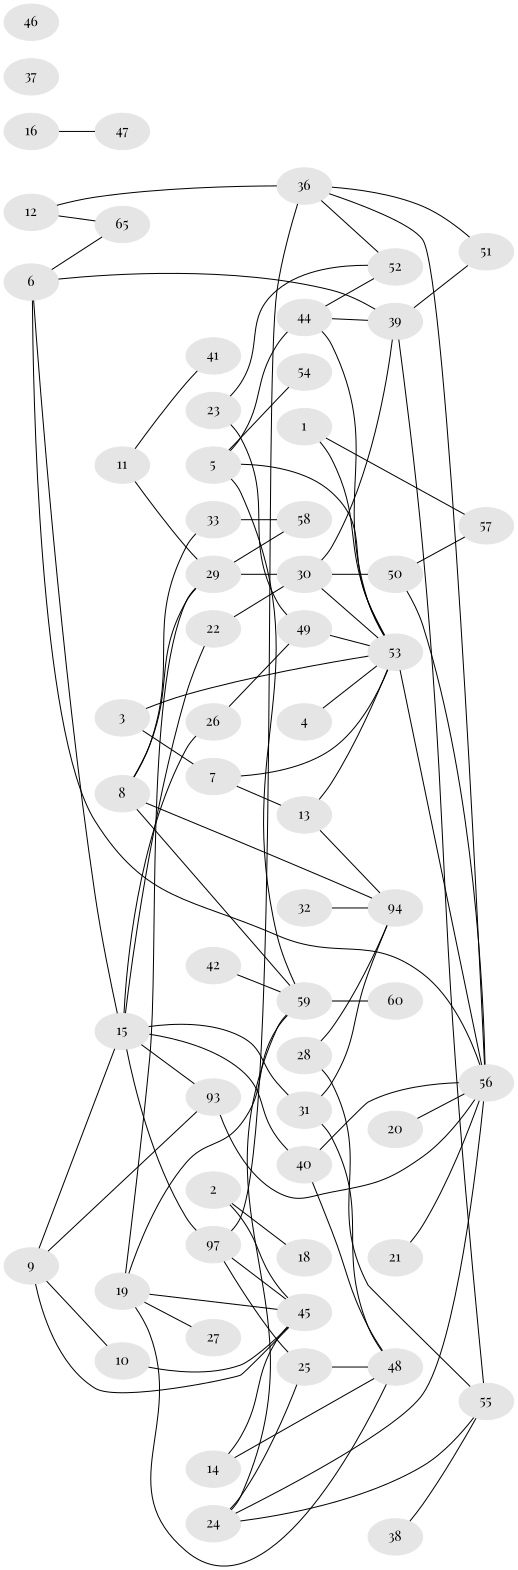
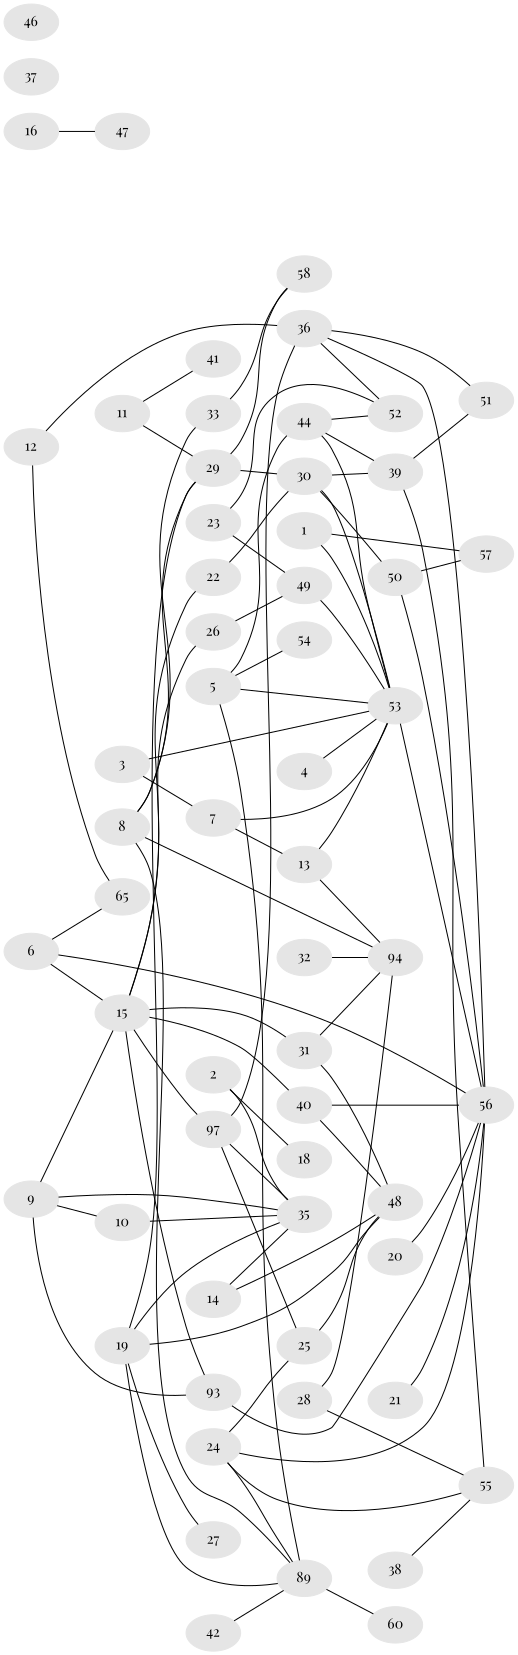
edge "6" -- "39": removed
node "59": label "59" -> "89"
node "45": label "45" -> "35"
